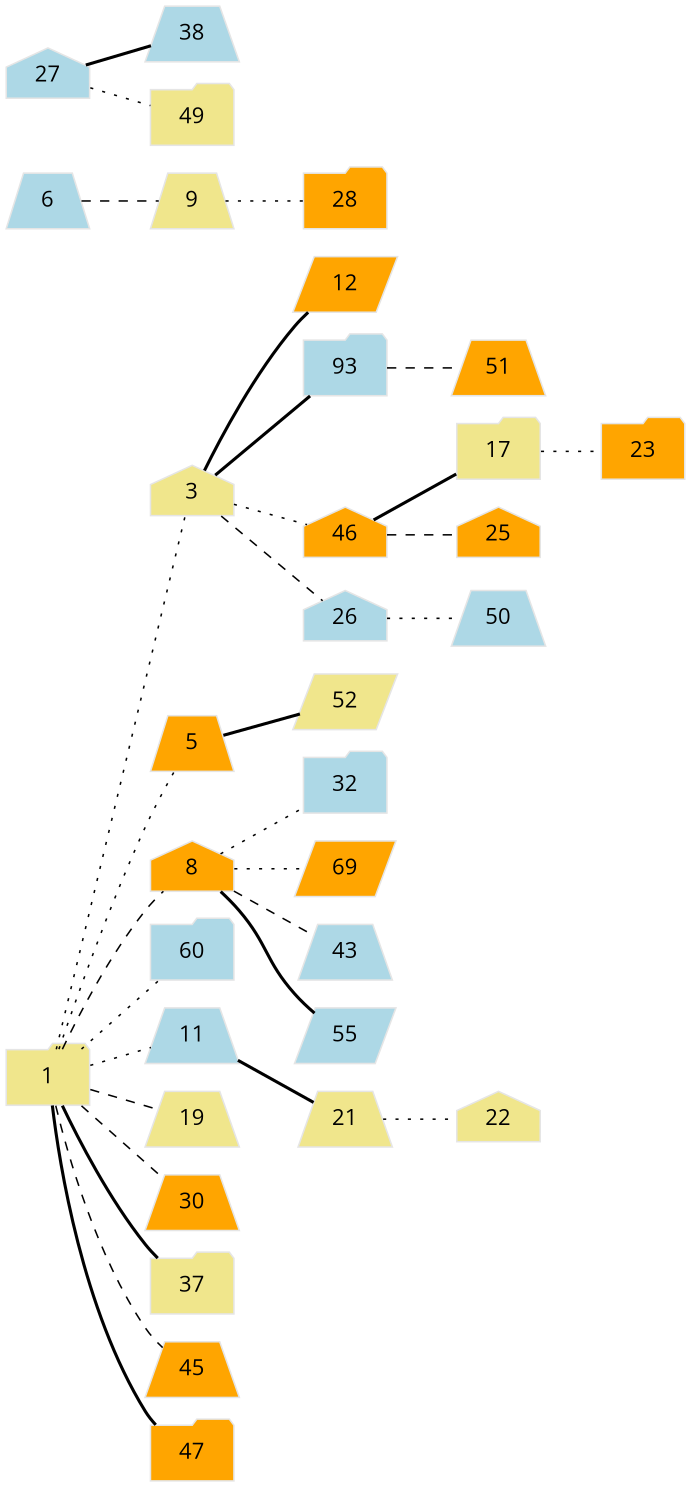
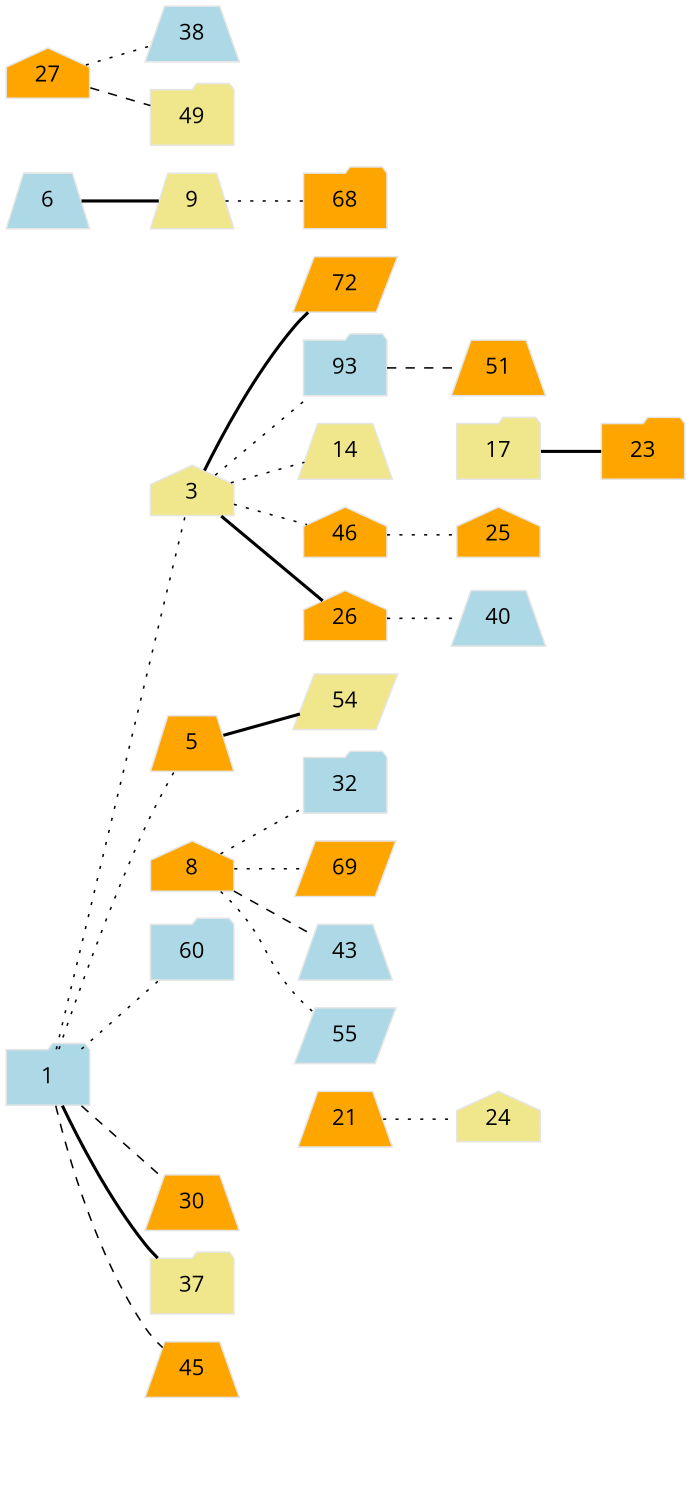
edge "38" -- "27": style bold -> dotted
node "27": fillcolor lightblue -> orange
edge "27" -- "49": style dotted -> dashed
edge "6" -- "9": style dashed -> bold
node "28": label "28" -> "68"
node "12": label "12" -> "72"
edge "93" -- "3": style bold -> dotted
node "14": added
edge "17" -- "23": style dotted -> bold
edge "17" -- "46": removed
edge "46" -- "25": style dashed -> dotted
edge "3" -- "26": style dashed -> bold
node "26": fillcolor lightblue -> orange
node "50": label "50" -> "40"
node "52": label "52" -> "54"
edge "8" -- "55": style bold -> dotted
edge "8" -- "1": removed
node "11": removed
node "1": fillcolor khaki -> lightblue
node "19": removed
node "21": fillcolor khaki -> orange
node "22": label "22" -> "24"
node "47": removed
